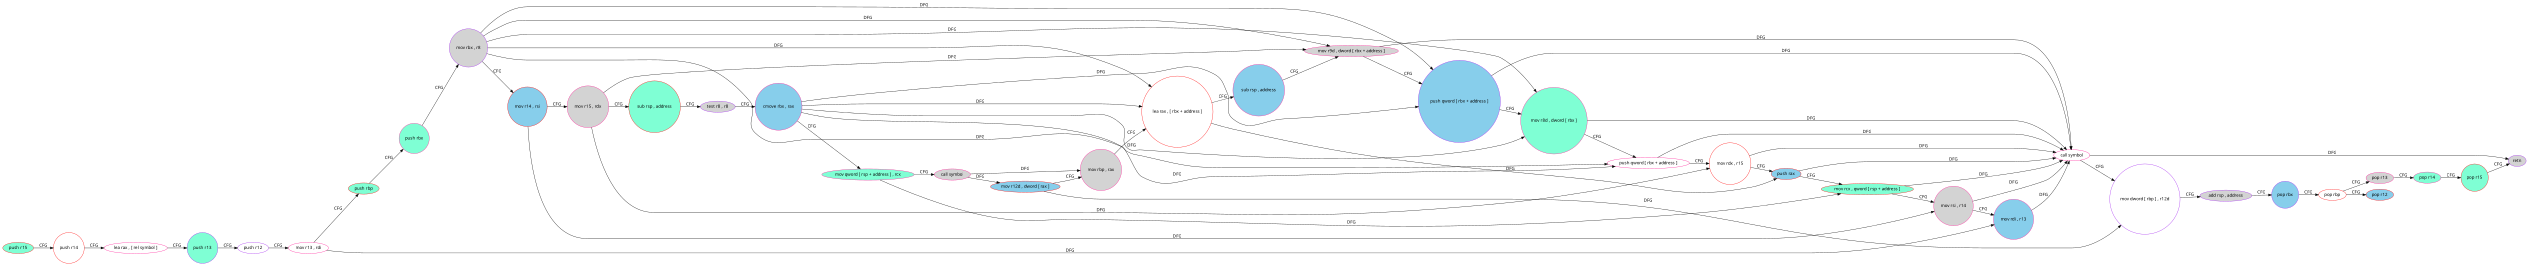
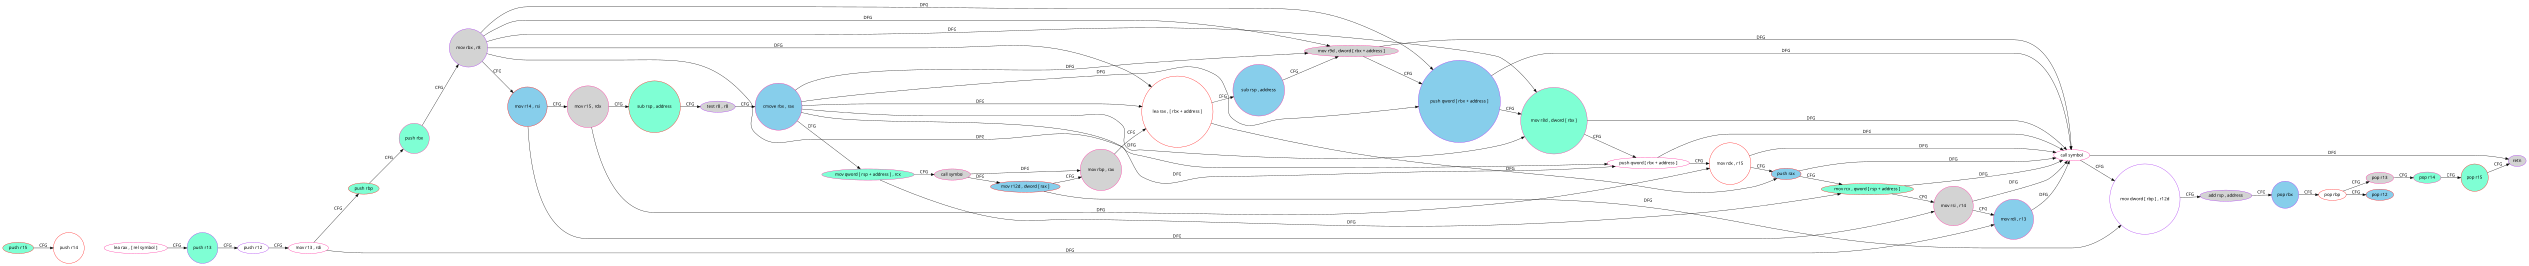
edge "mov r15 , rdx" -> "mov r9d , dword [ rbx + address ]": now "cmove rbx , rax" -> "mov r9d , dword [ rbx + address ]"
edge "push r14" -> "lea rax , [ rel symbol ]": removed, label "CFG"
